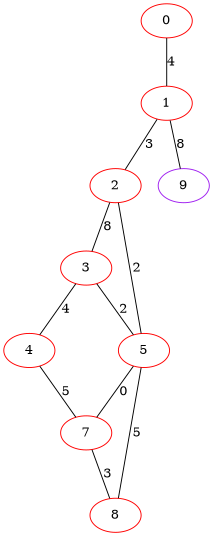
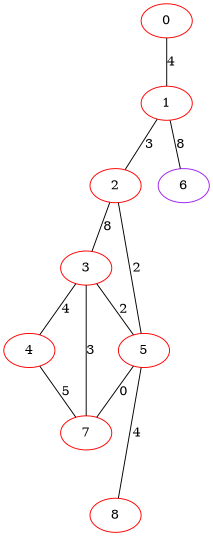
node "9": label "9" -> "6"
edge "5" -- "8": label "5" -> "4"
edge "7" -- "8": now "7" -- "3"
